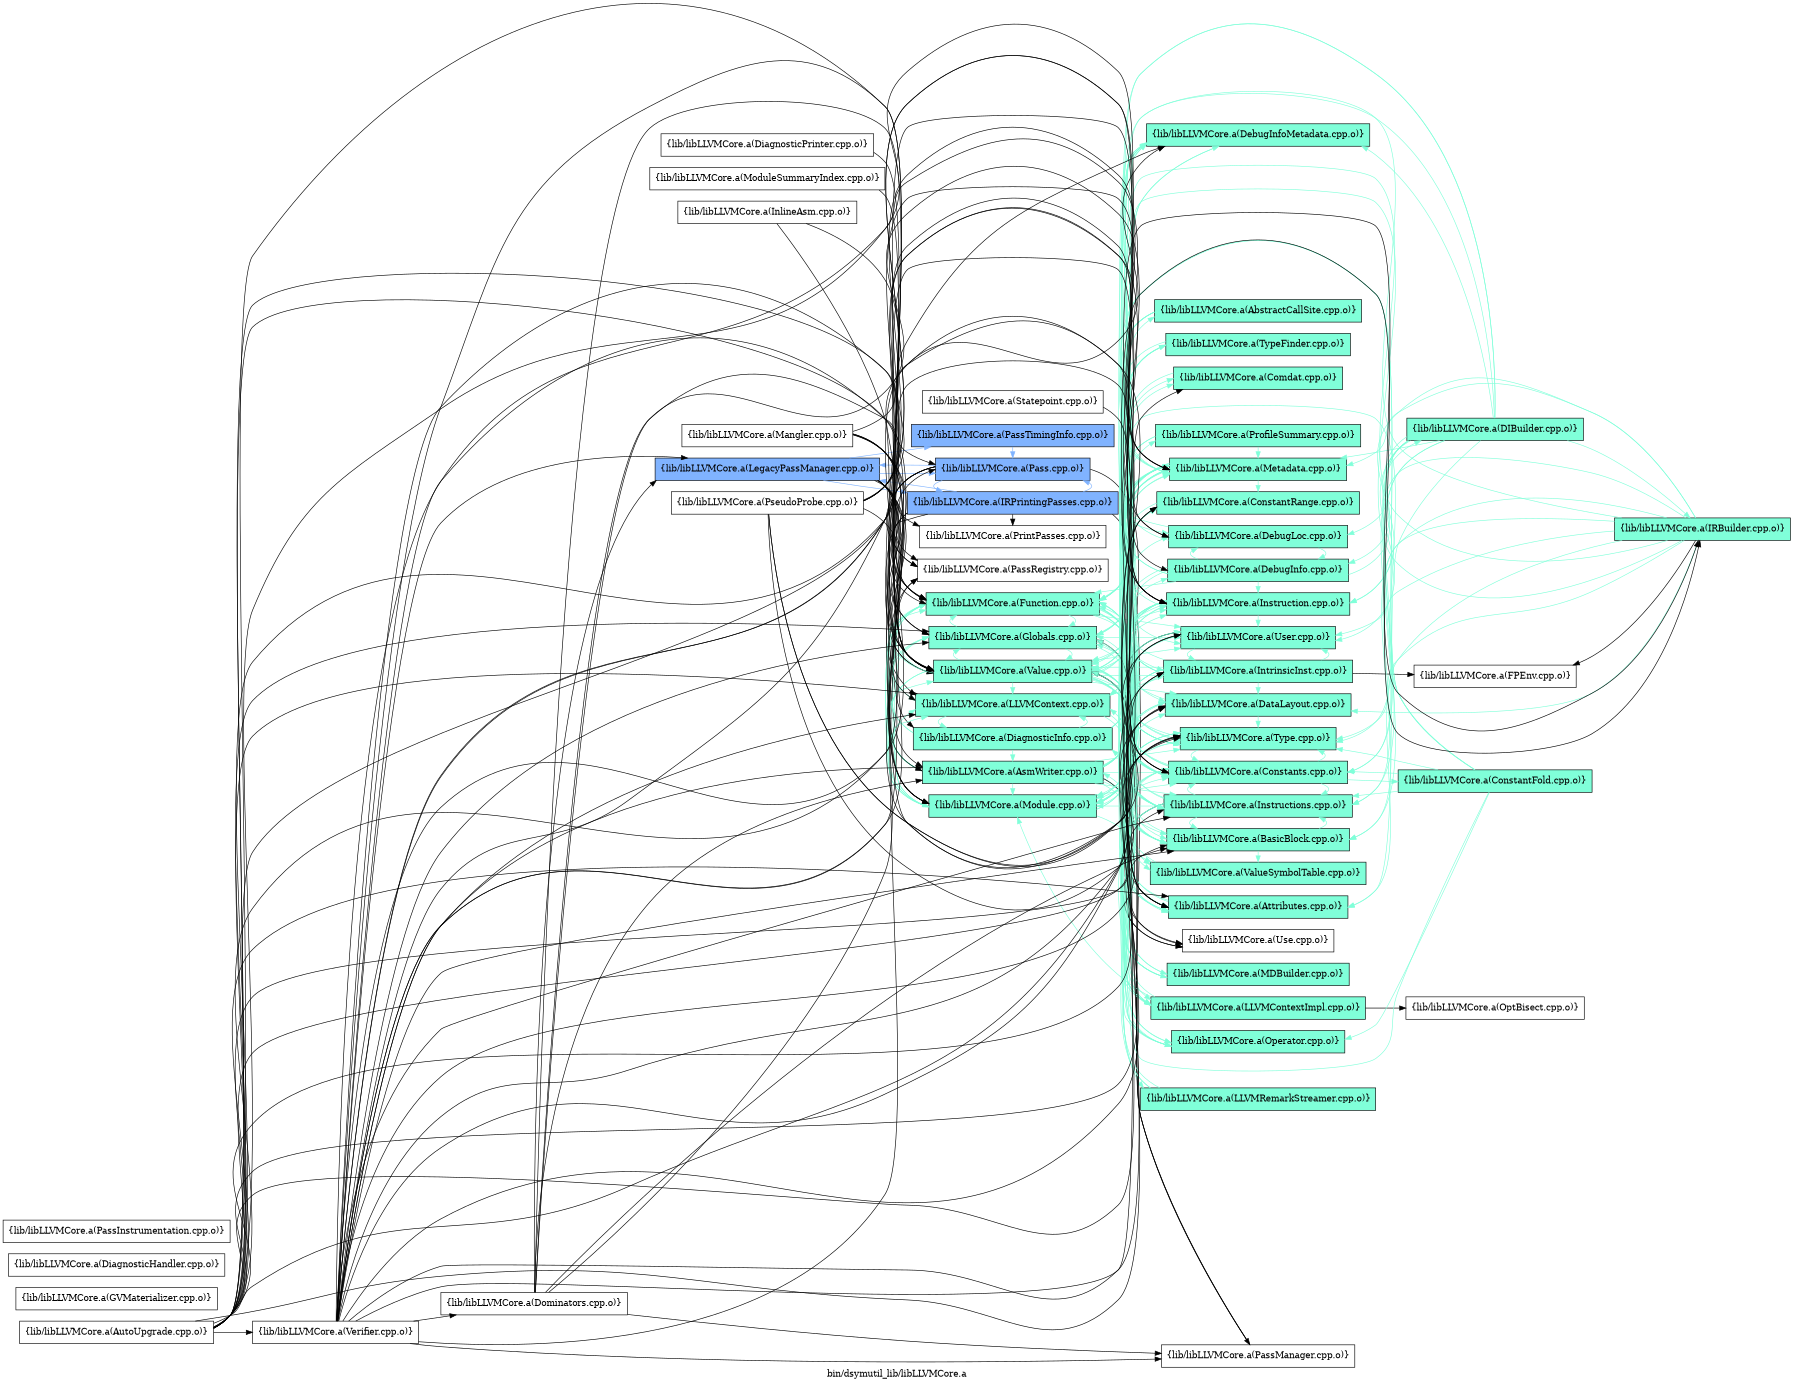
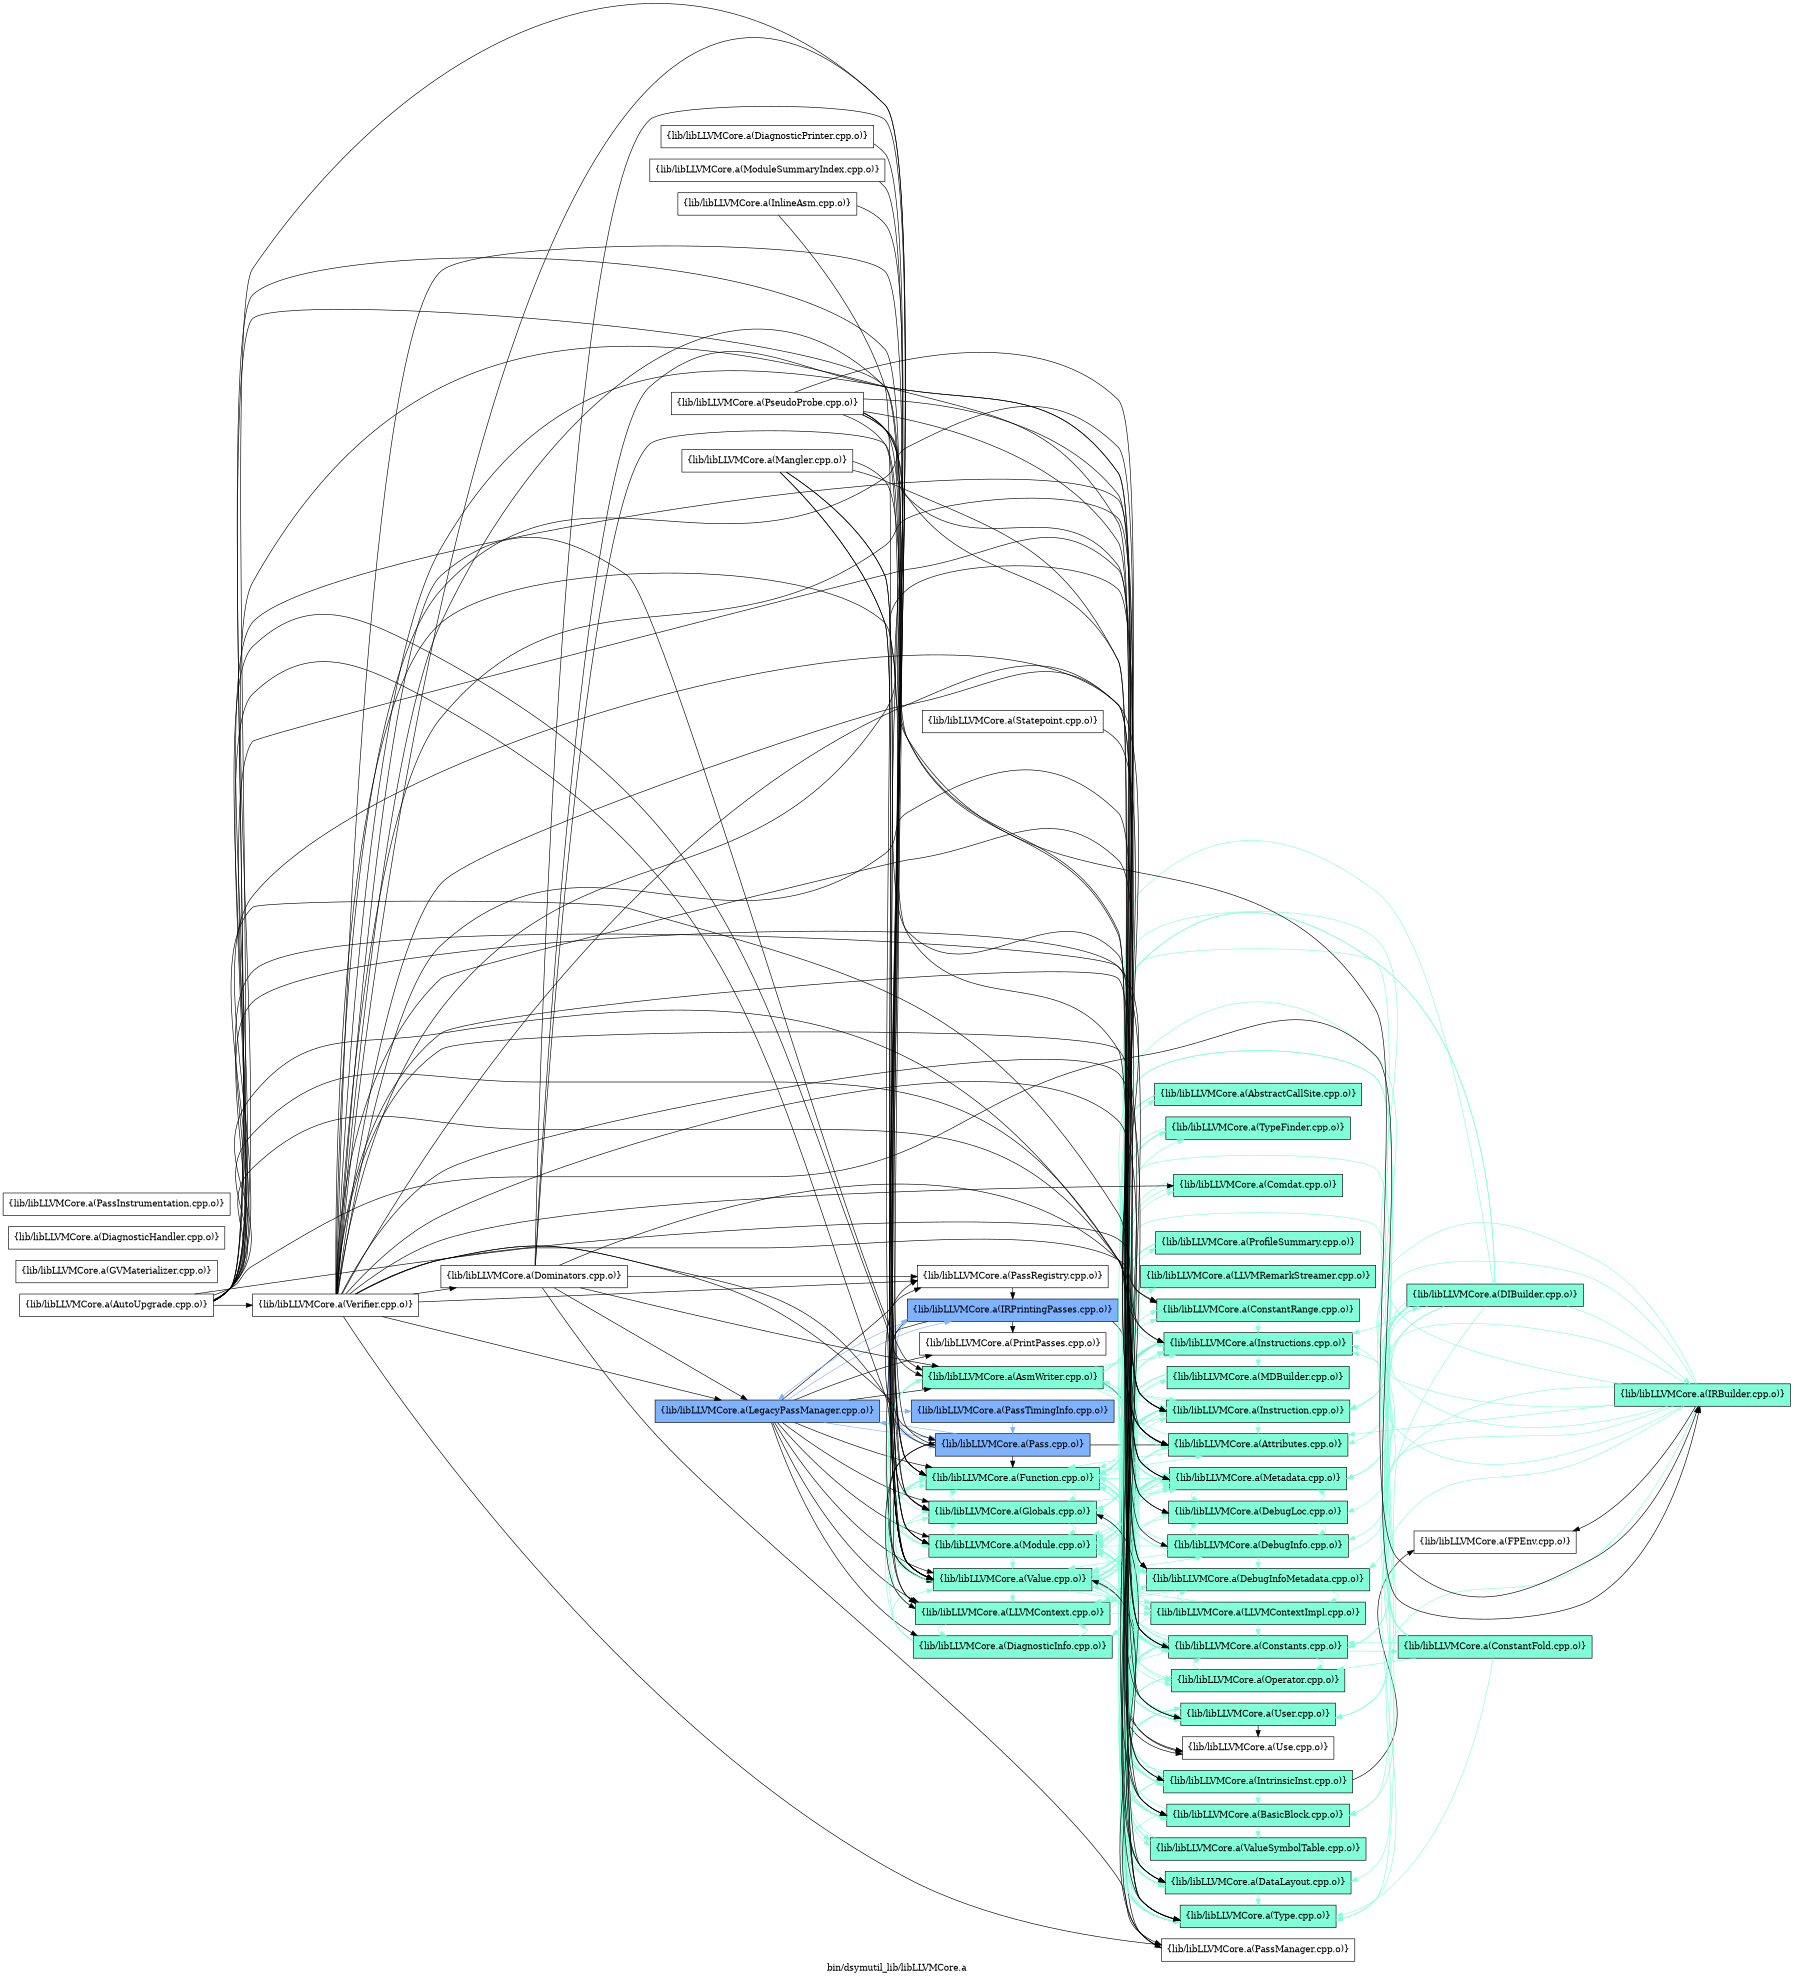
edge "{lib/libLLVMCore.a(IRPrintingPasses.cpp.o)}" -> "{lib/libLLVMCore.a(PassRegistry.cpp.o)}": reversed
edge "{lib/libLLVMCore.a(Globals.cpp.o)}" -> "{lib/libLLVMCore.a(ConstantRange.cpp.o)}": removed
edge "{lib/libLLVMCore.a(Instructions.cpp.o)}" -> "{lib/libLLVMCore.a(Module.cpp.o)}": now "{lib/libLLVMCore.a(Attributes.cpp.o)}" -> "{lib/libLLVMCore.a(Module.cpp.o)}"
node "{lib/libLLVMCore.a(OptBisect.cpp.o)}": removed
